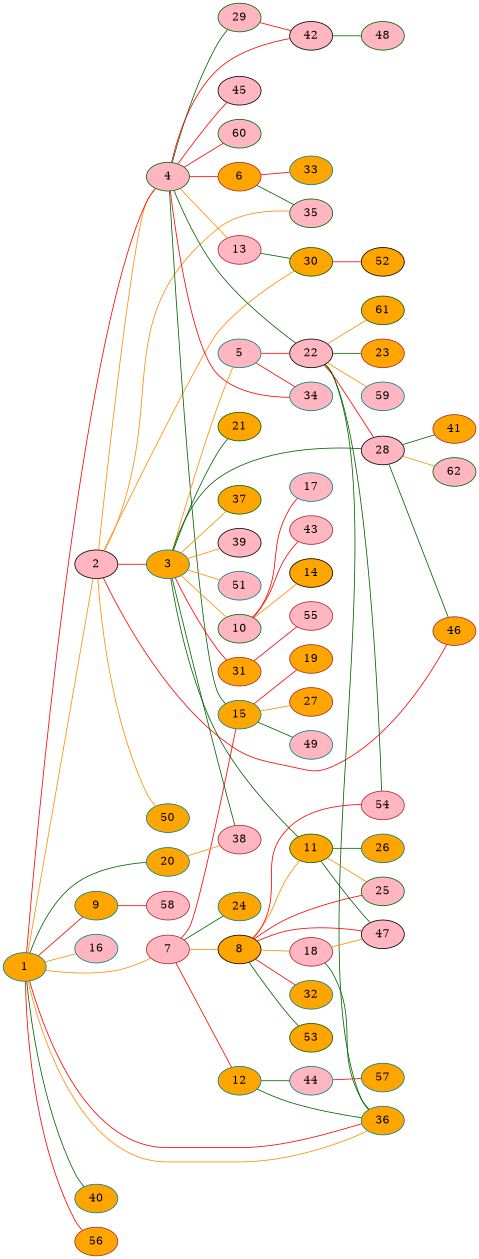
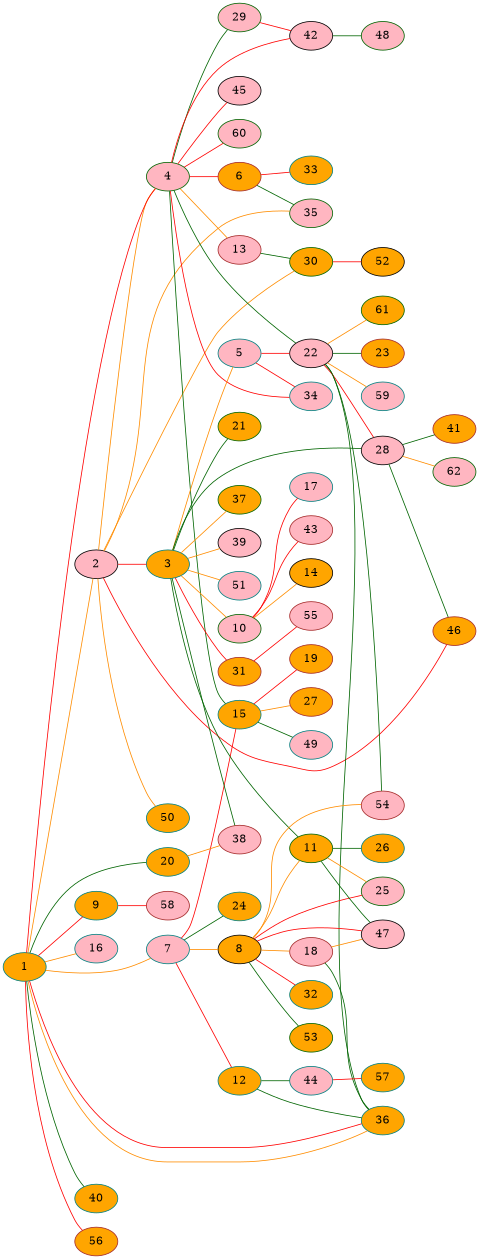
edge "54" -- "8": color red -> darkorange
node "7": color brown -> teal
